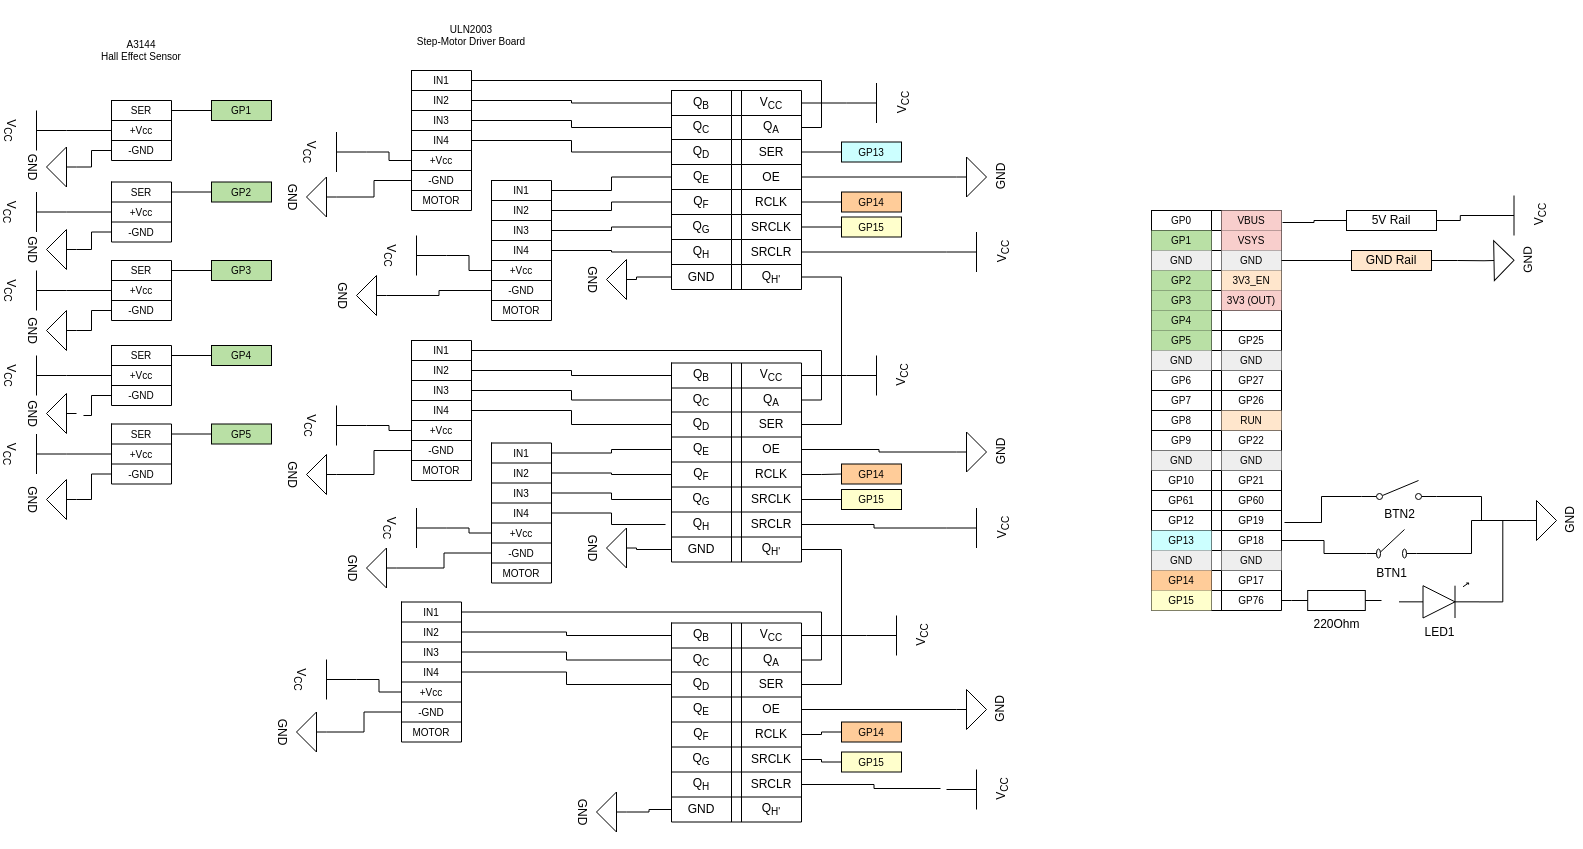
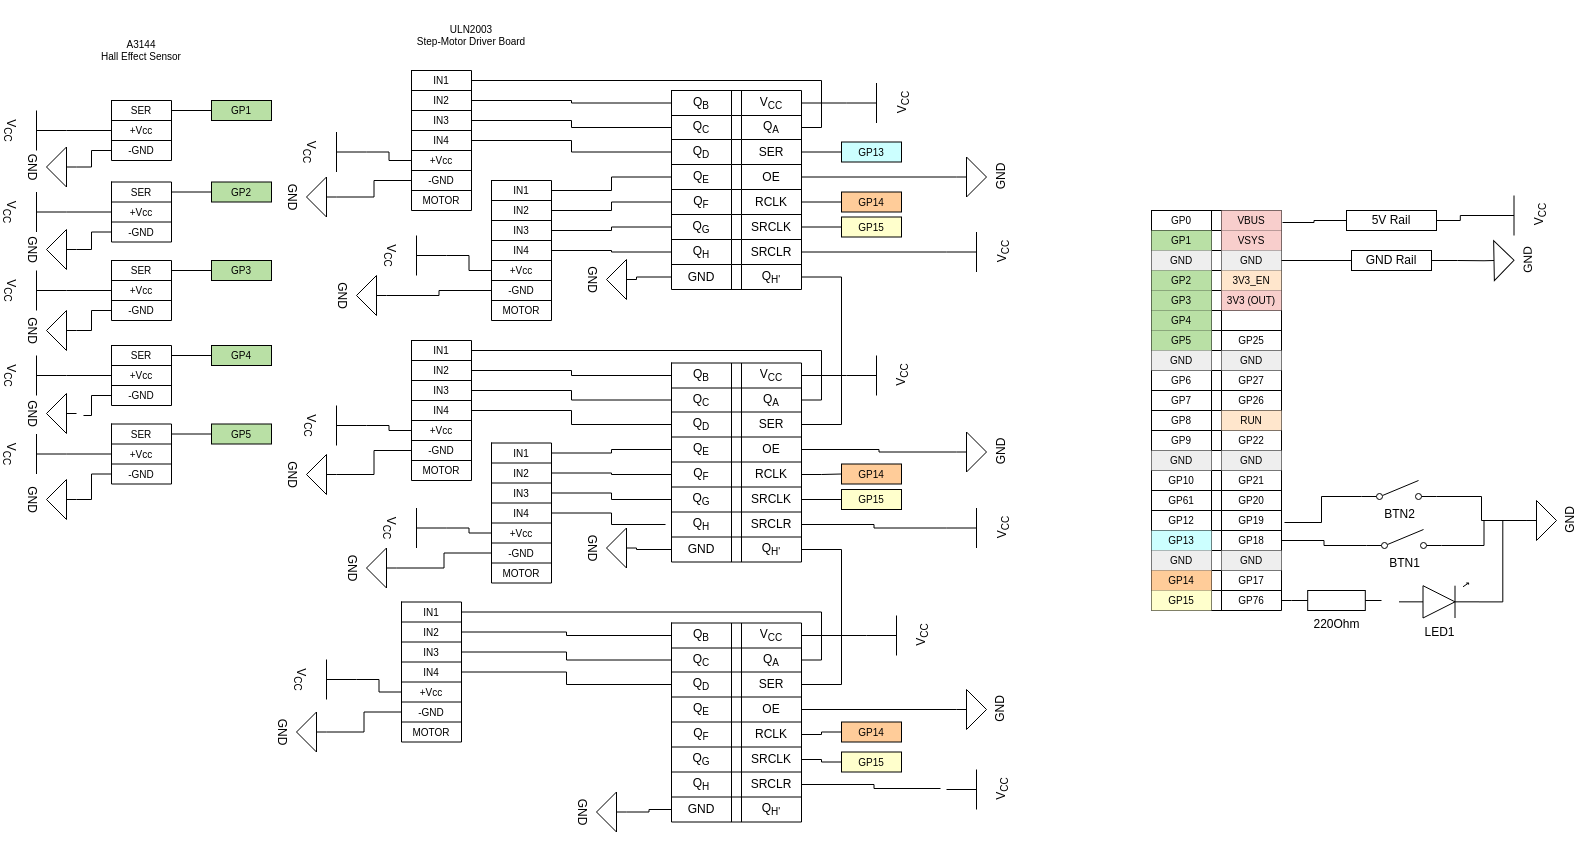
node "GND Rail": fillcolor #ffe6cc -> #ffffff
node "GP60": label "GP60" -> "GP20"
node "BTN1": size 50x30 -> 75x20
